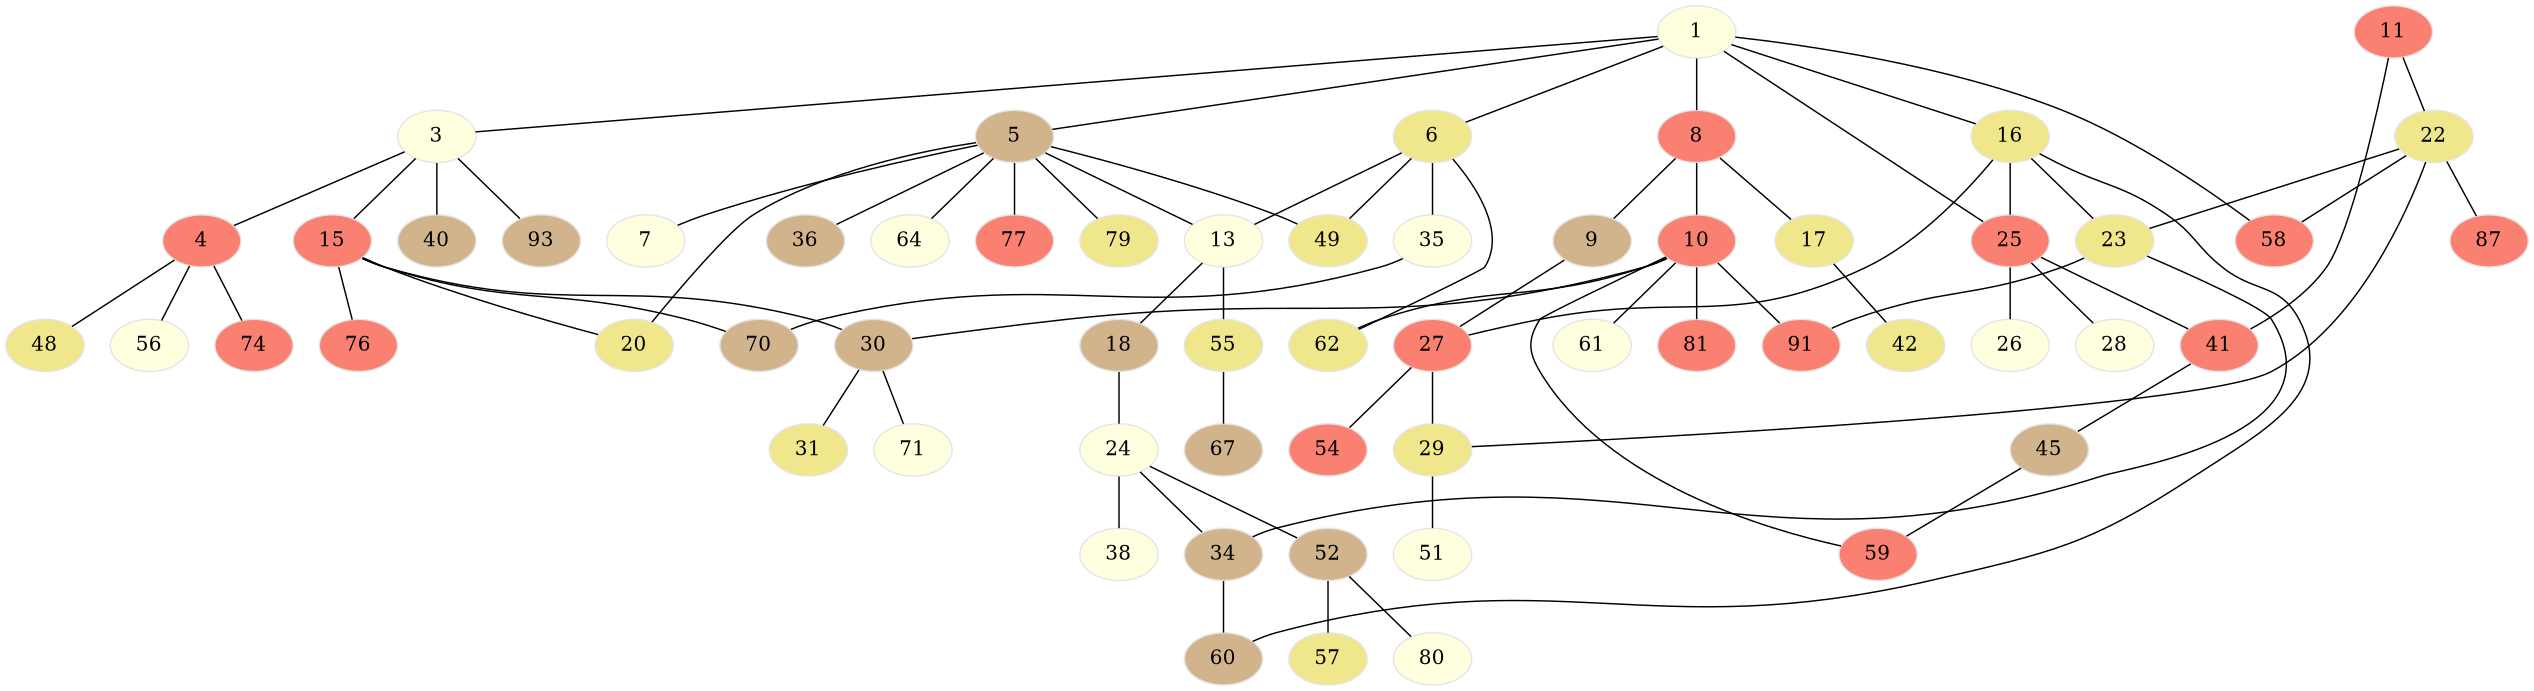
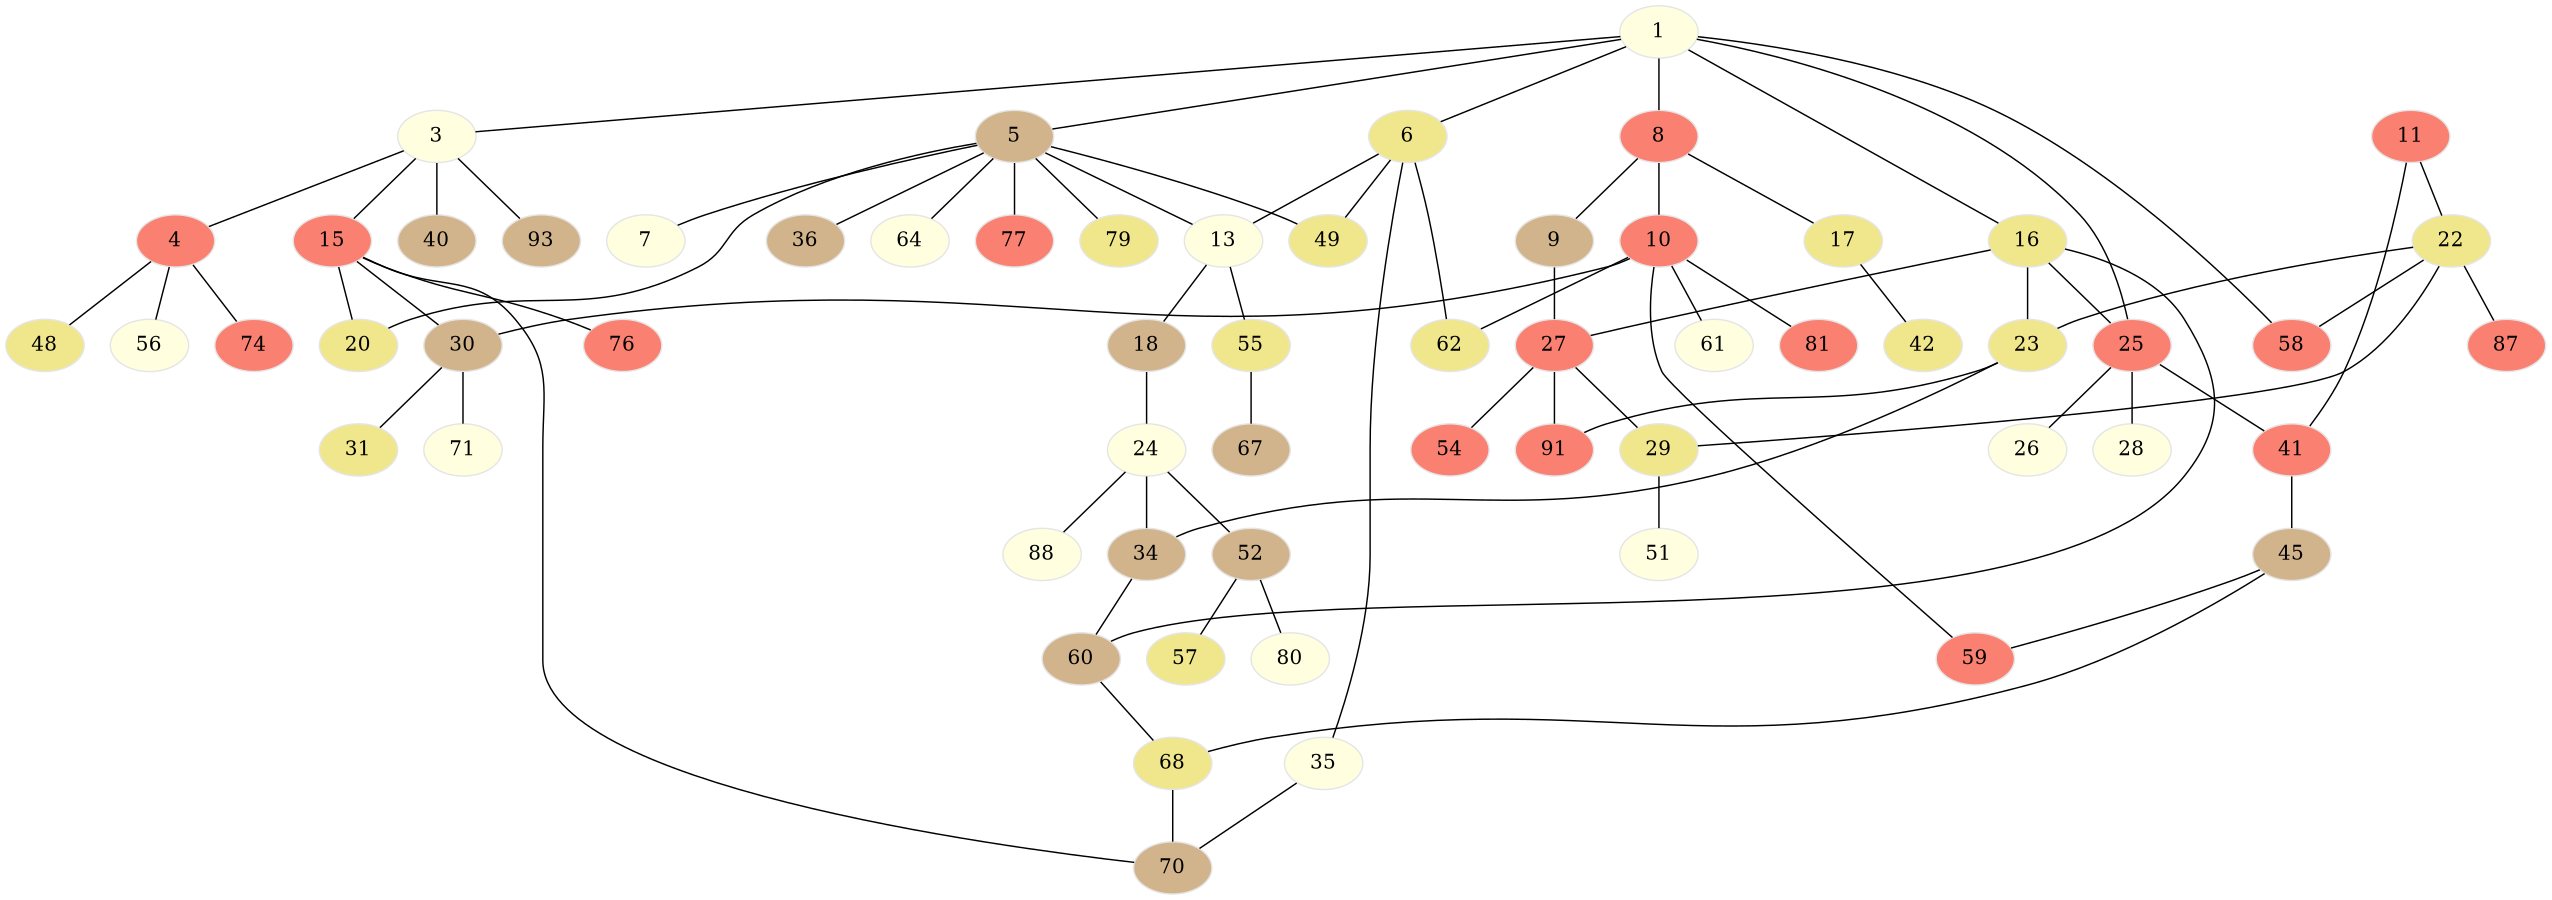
edge "10" -- "91": now "27" -- "91"
node "38": label "38" -> "88"
node "68": added
